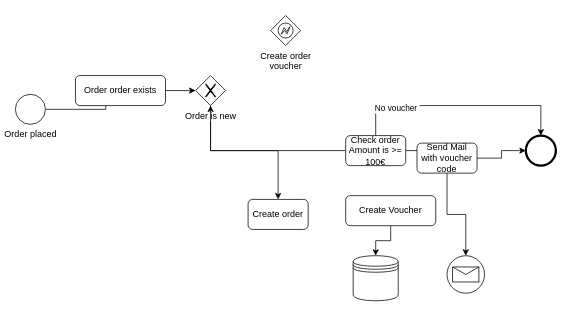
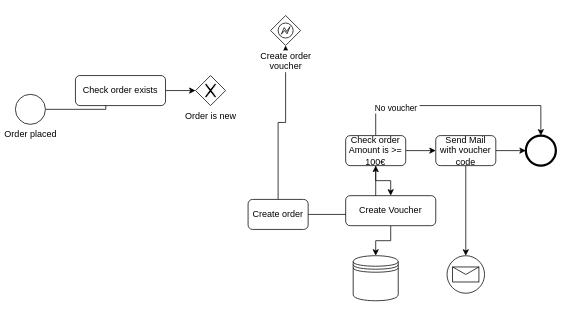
node "Order order exists": label "Order order exists" -> "Check order exists"
edge "Create order" -> "Create order voucher": added
edge "Order is new" -> "Create order": removed
edge "Check order Amount is >= 100€" -> "Order is new": now "Check order Amount is >= 100€" -> "Create Voucher"
node "Send Mail with voucher code": moved (447, 158) -> (465, 150)
edge "Create order" -> "Check order Amount is >= 100€": added
